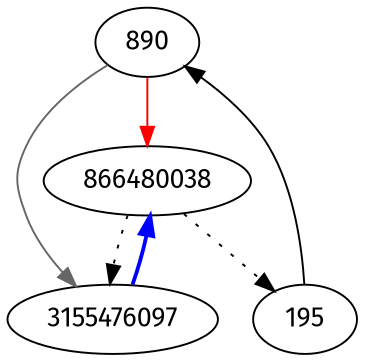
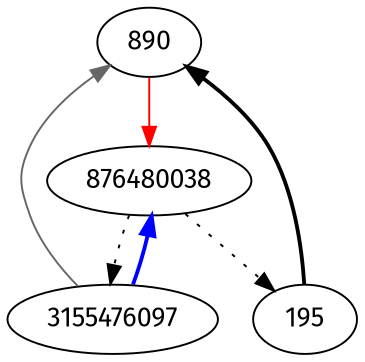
edge "890" -> "3155476097": reversed
edge "195" -> "890": style solid -> bold
node "866480038": label "866480038" -> "876480038"
